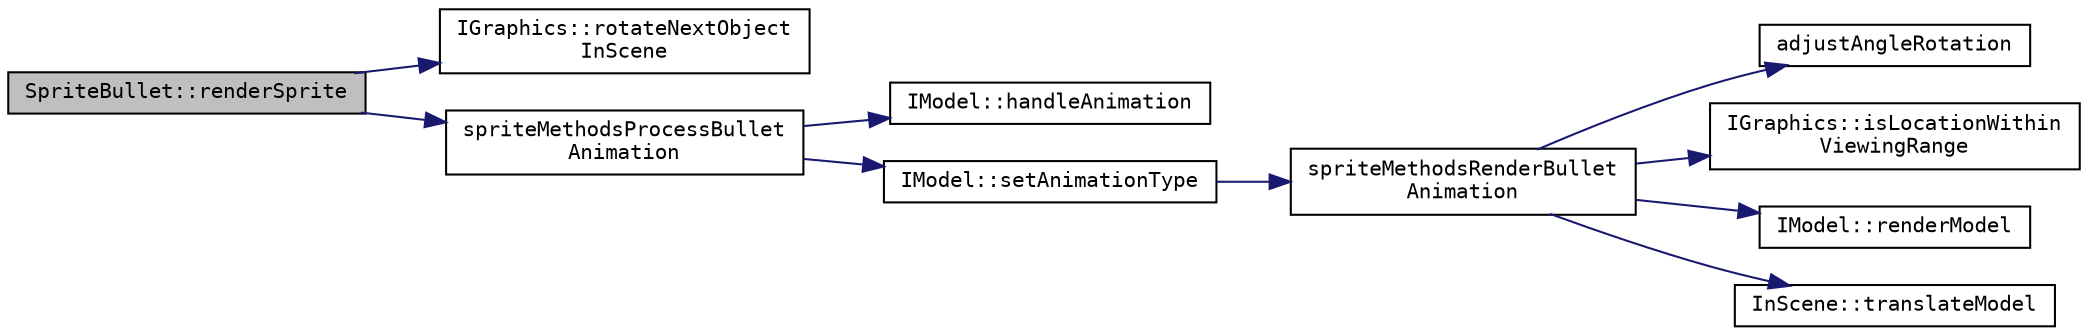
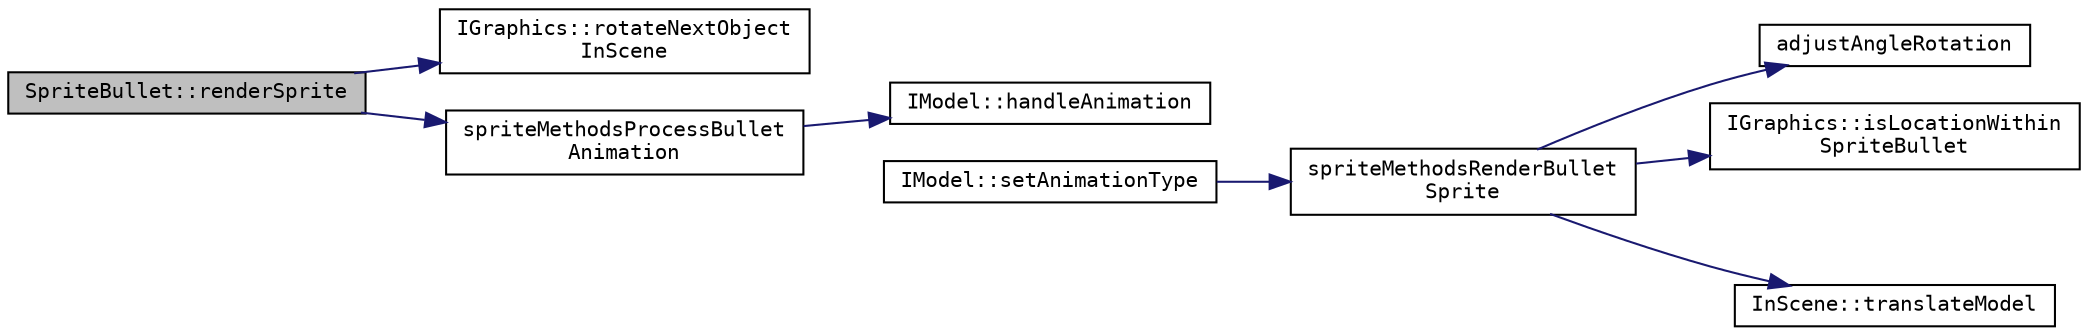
node "IGraphics::isLocationWithin ViewingRange": label "IGraphics::isLocationWithin ViewingRange" -> "IGraphics::isLocationWithin SpriteBullet"
edge "spriteMethodsProcessBullet Animation" -> "IModel::setAnimationType": removed
node "spriteMethodsRenderBullet Animation": label "spriteMethodsRenderBullet Animation" -> "spriteMethodsRenderBullet Sprite"
node "IModel::renderModel": removed
